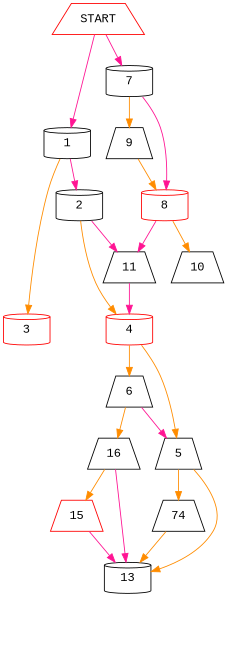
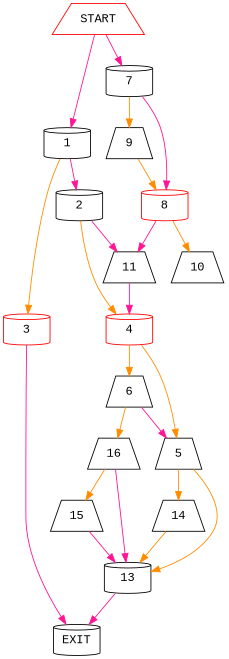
node "15": color red -> black
node "74": label "74" -> "14"
node "EXIT": added
